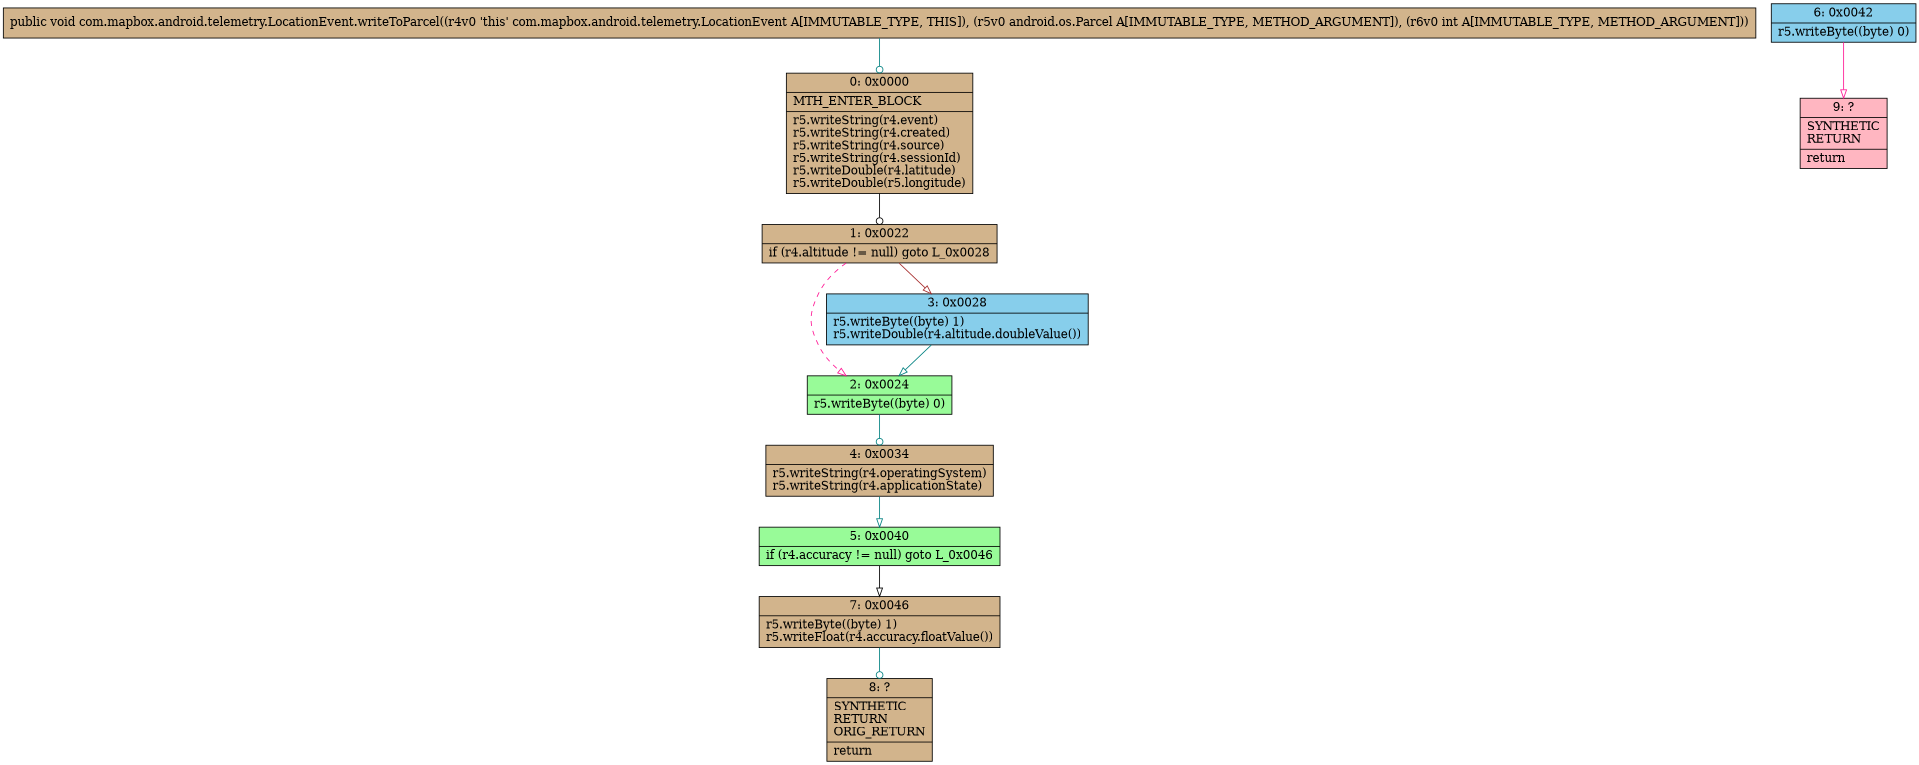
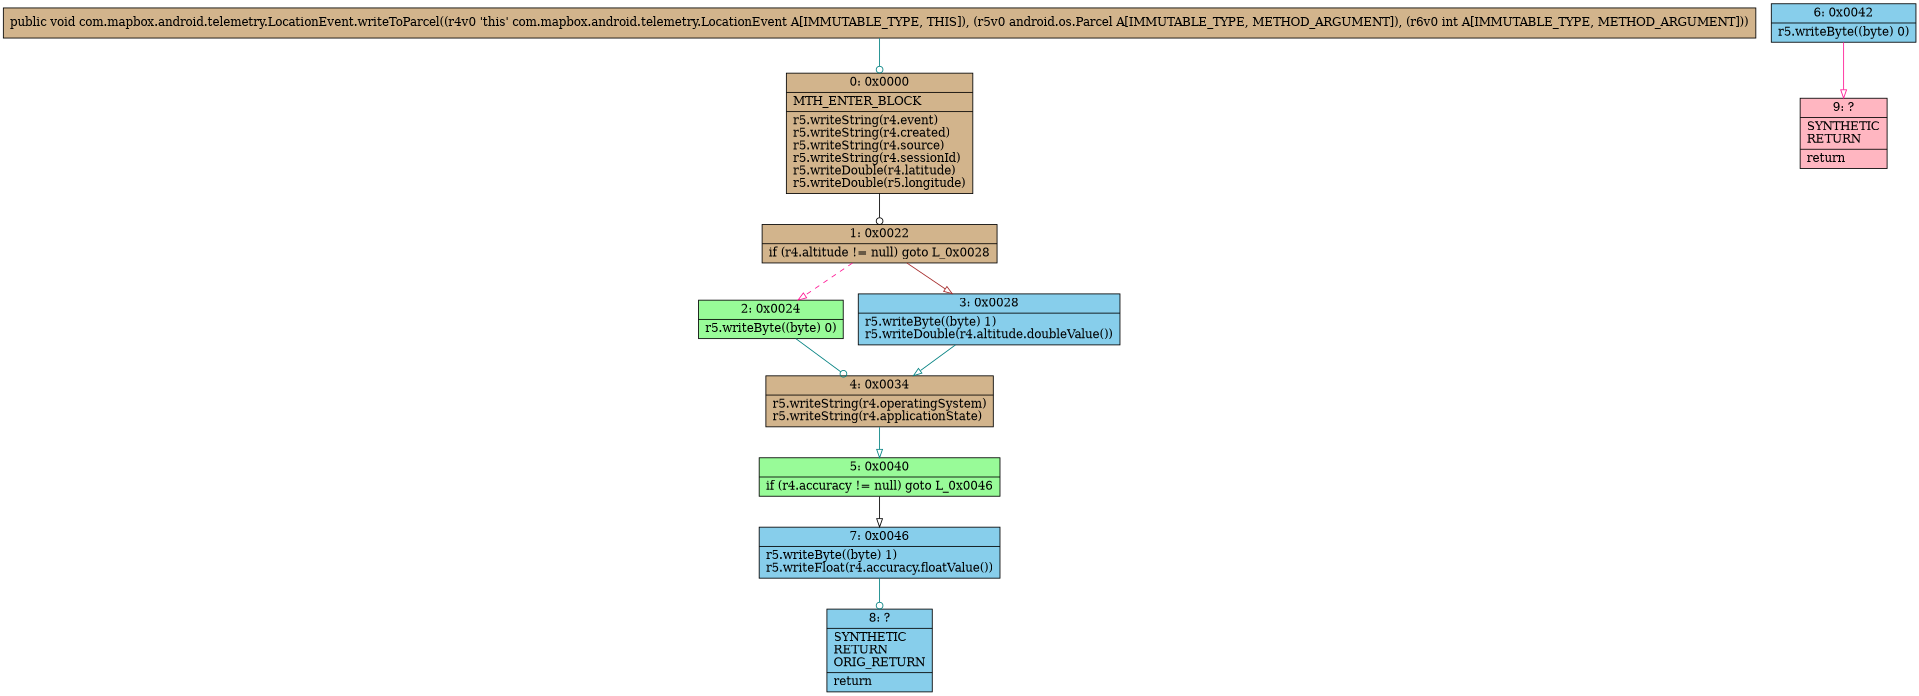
edge "3: 0x0028" -> "2: 0x0024": now "3: 0x0028" -> "4: 0x0034"
node "7: 0x0046": fillcolor tan -> skyblue
node "8: ?": fillcolor tan -> skyblue
